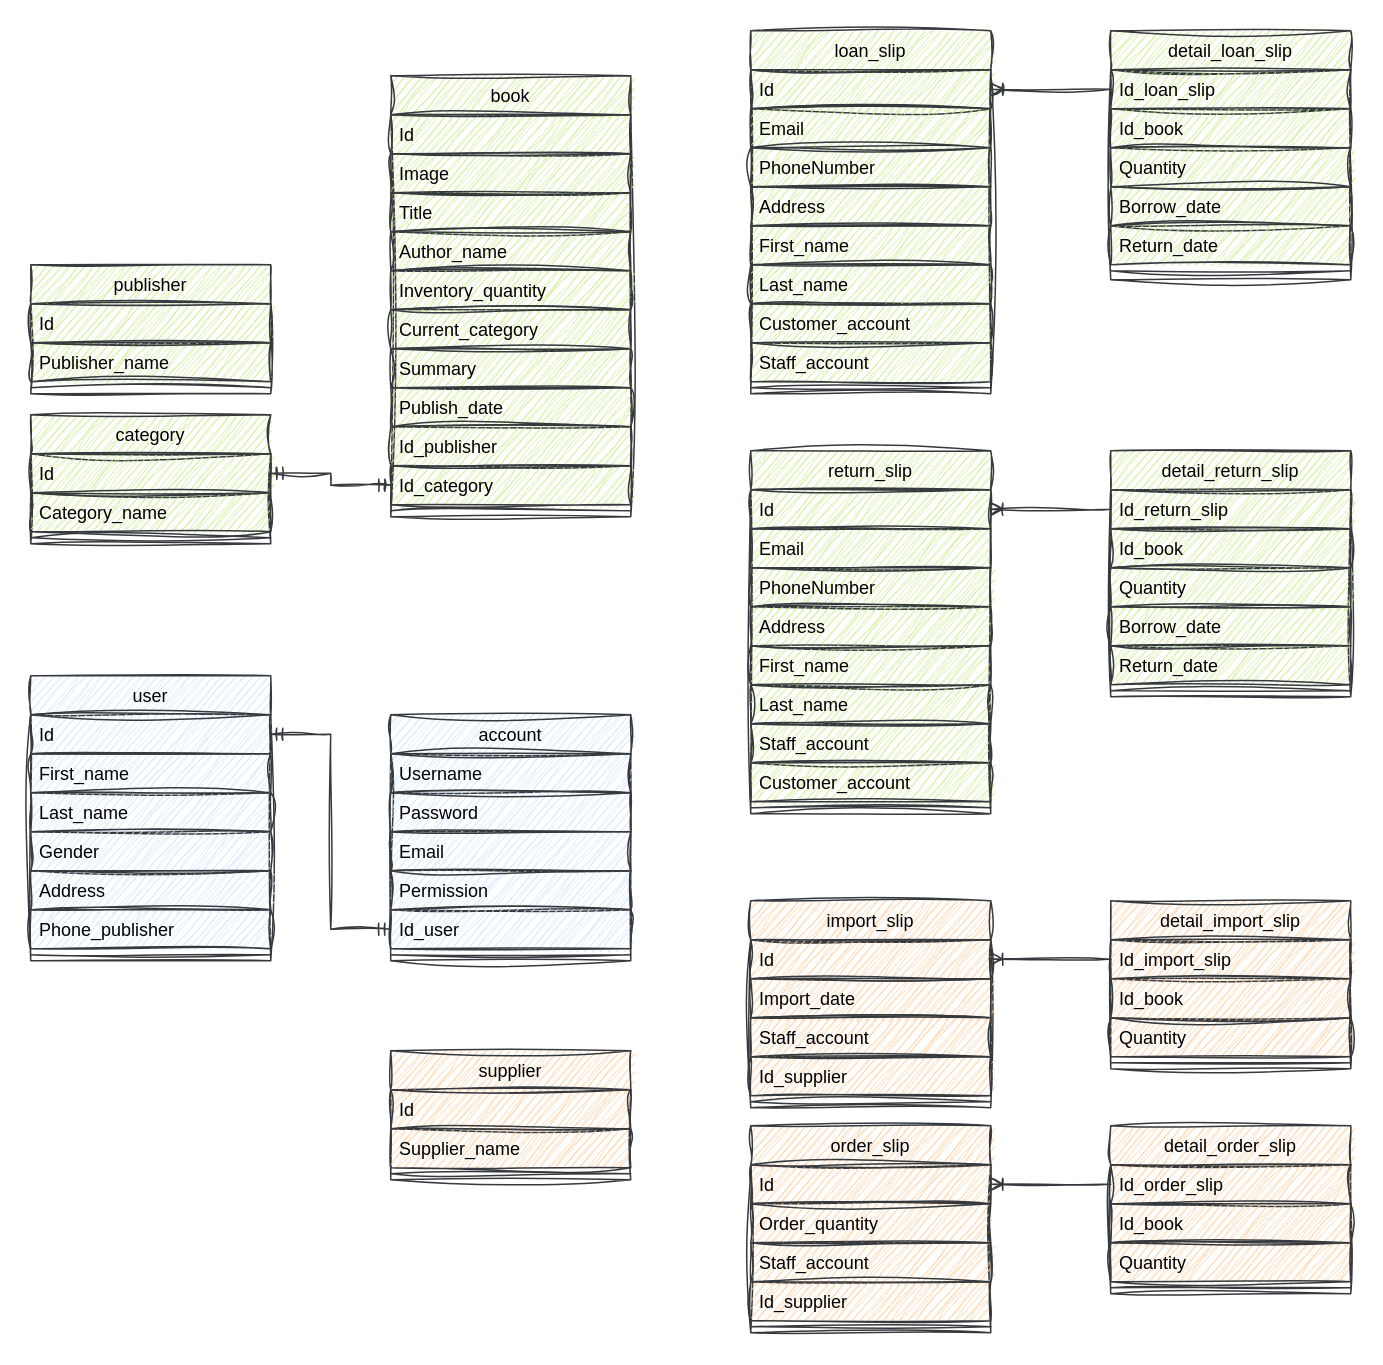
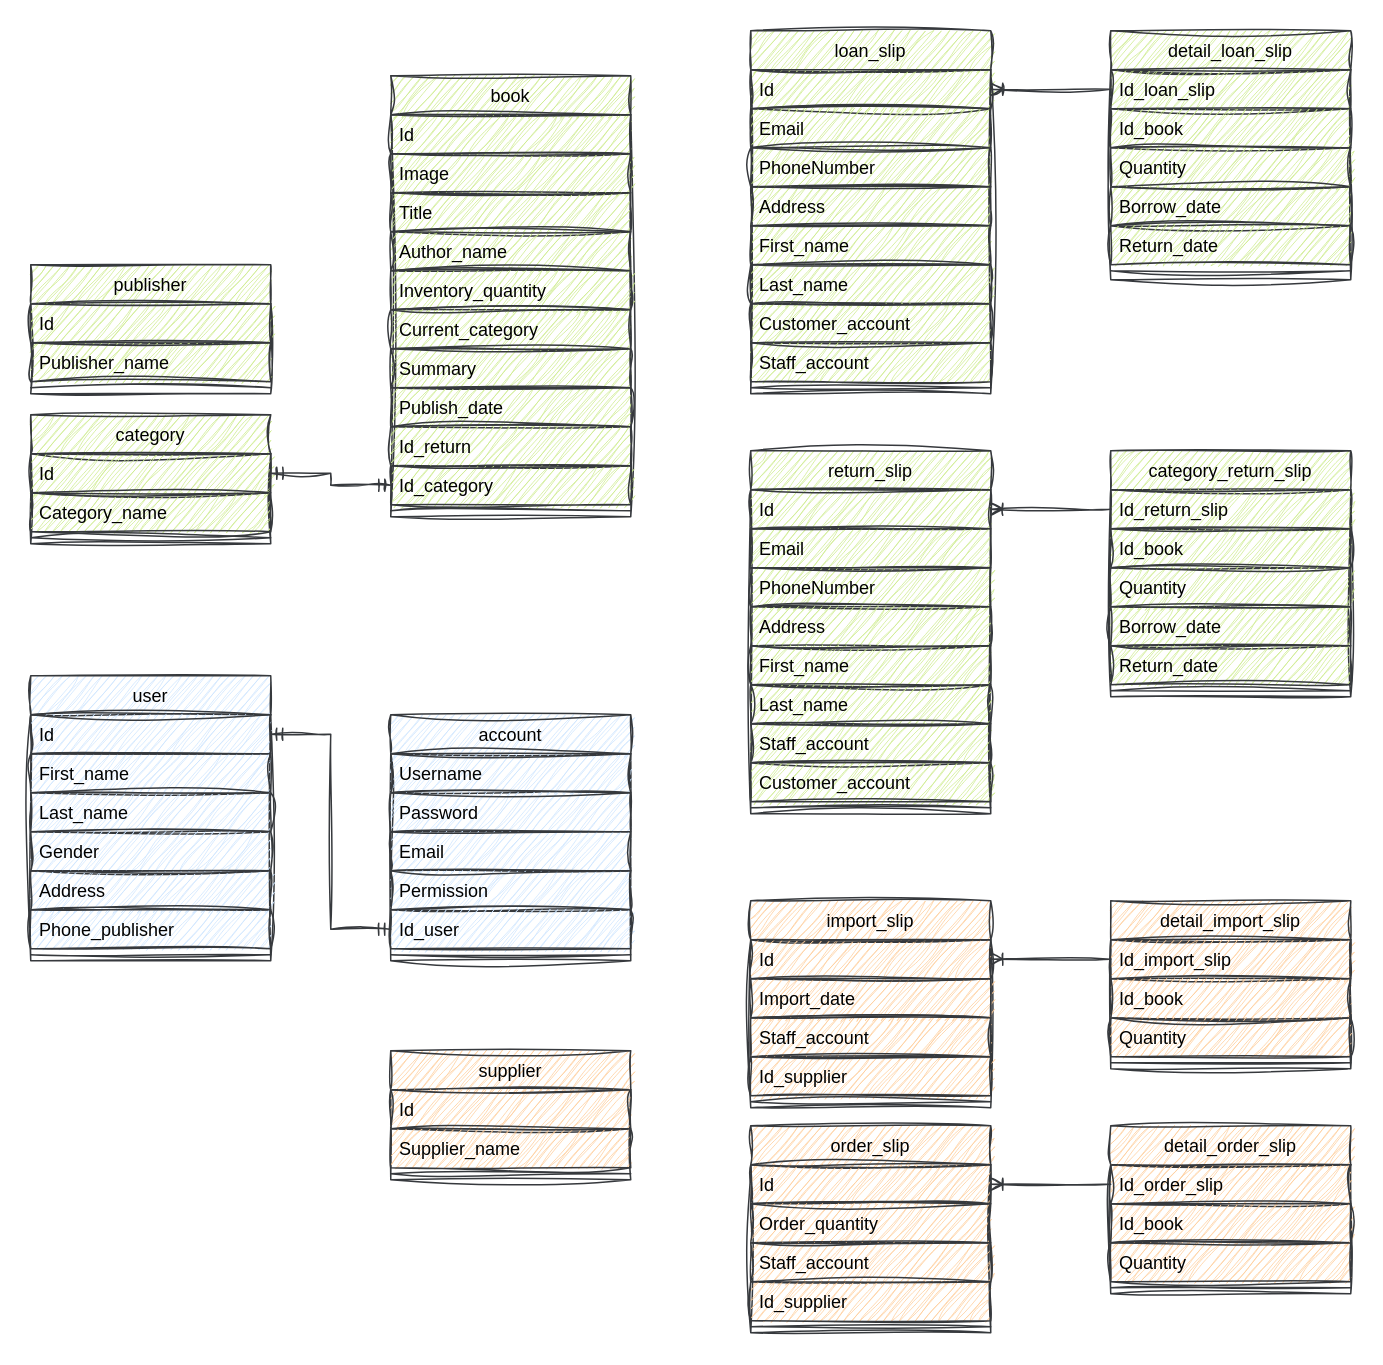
node "Id_publisher": label "Id_publisher" -> "Id_return"
node "detail_return_slip": label "detail_return_slip" -> "category_return_slip"
